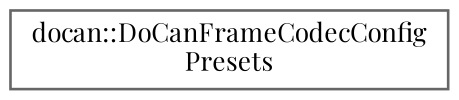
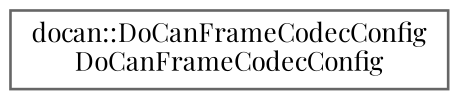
node "docan::DoCanFrameCodecConfig Presets": label "docan::DoCanFrameCodecConfig Presets" -> "docan::DoCanFrameCodecConfig DoCanFrameCodecConfig"
